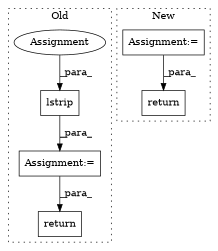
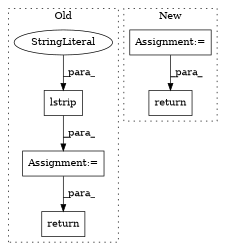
node "Assignment": label "Assignment" -> "StringLiteral"
